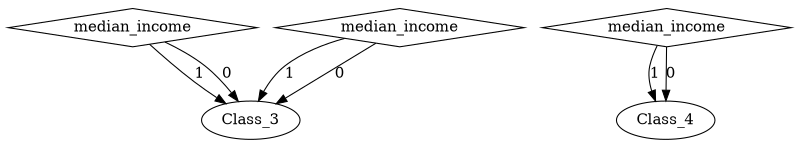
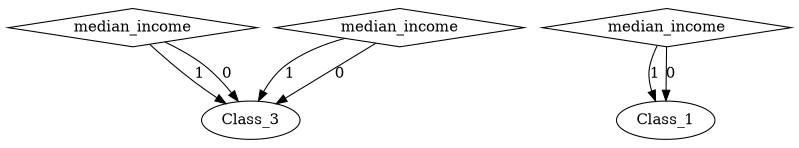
node "Class_4": label "Class_4" -> "Class_1"
